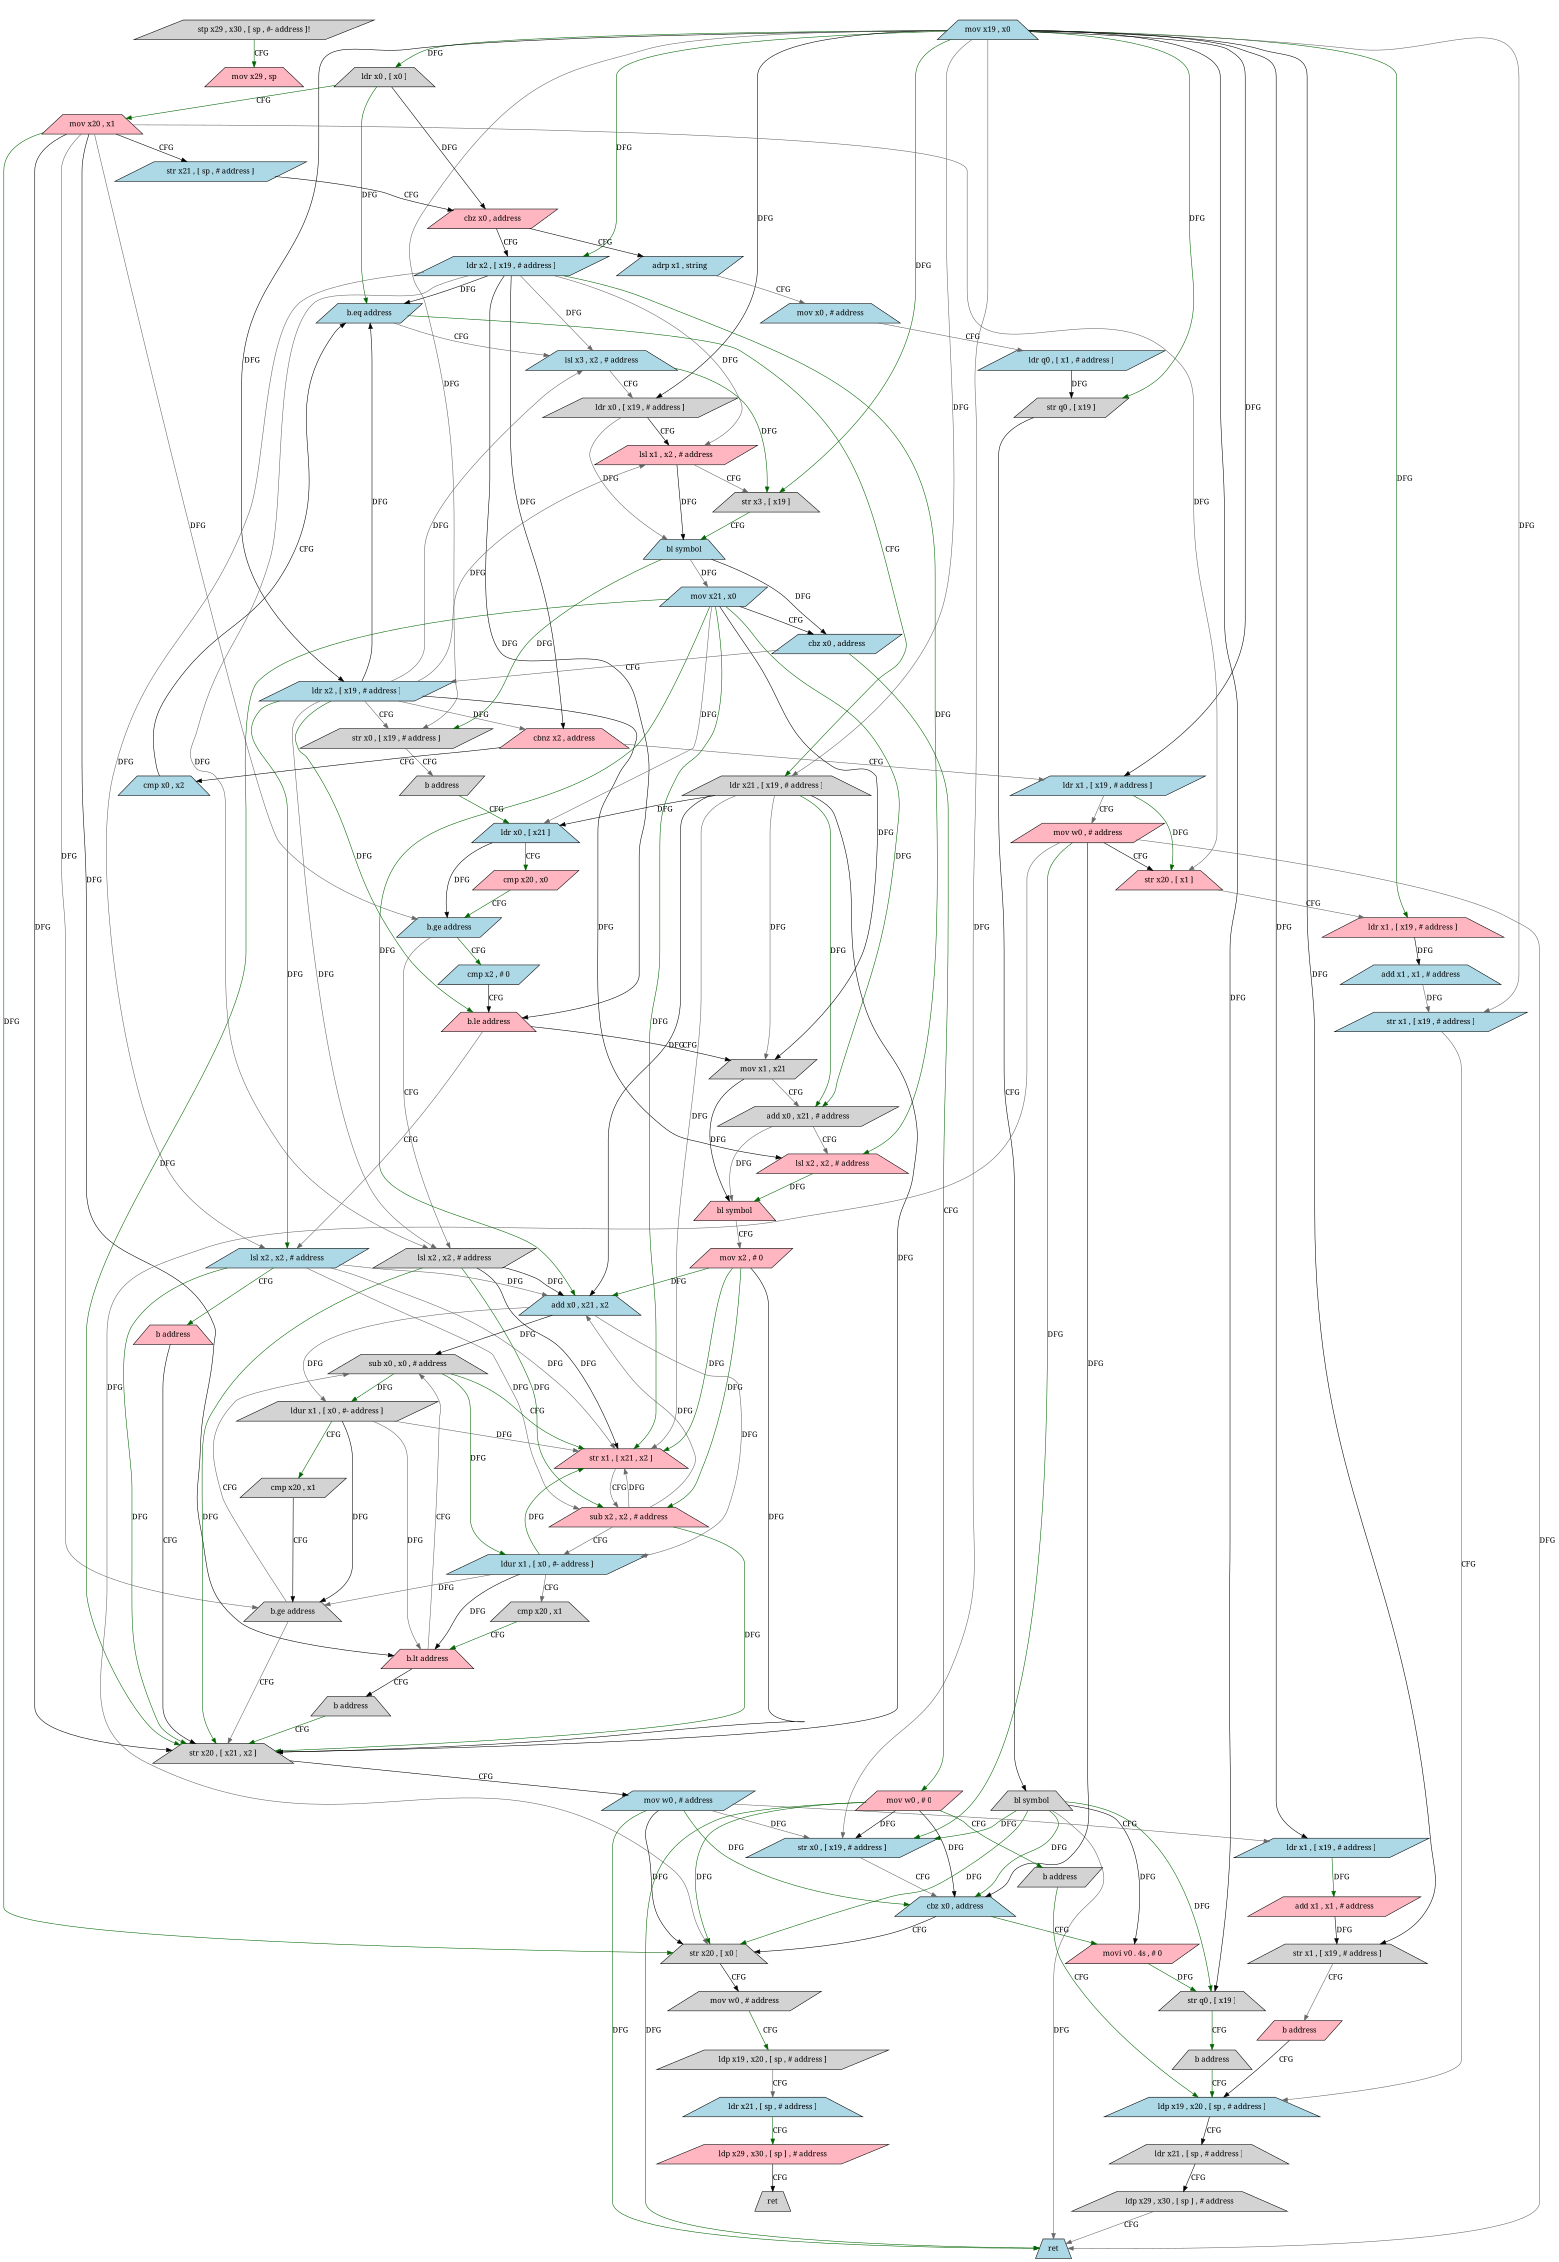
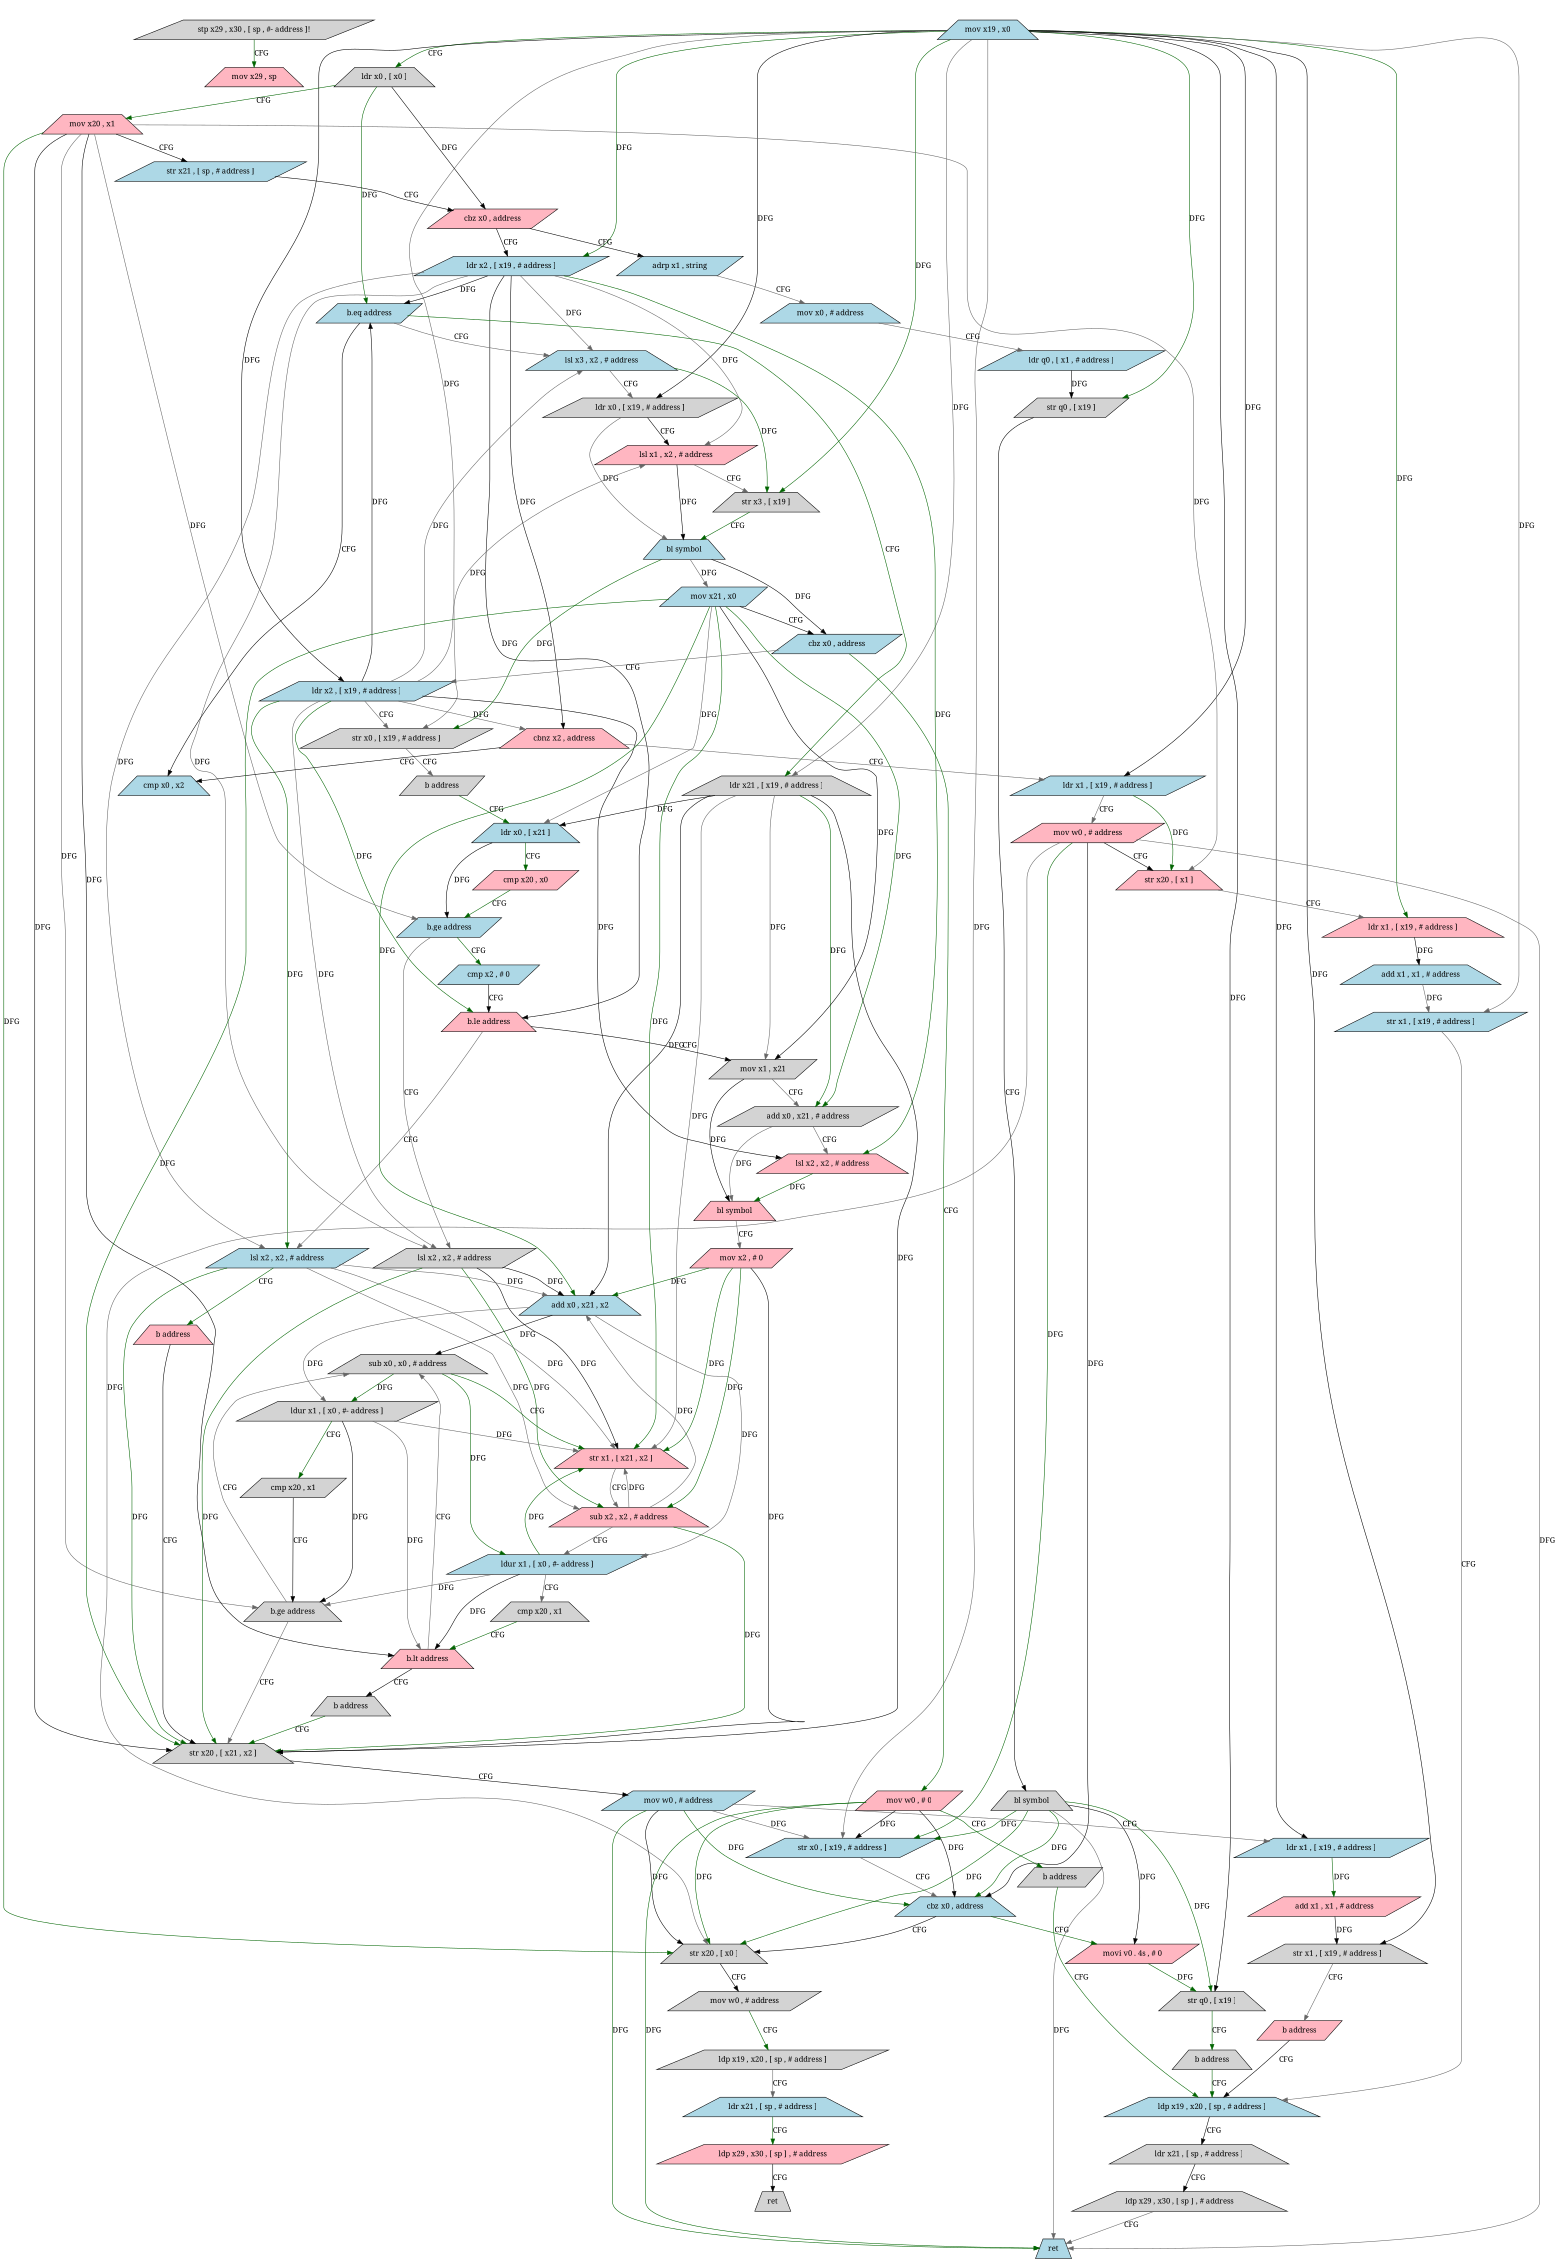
edge "mov x19 , x0" -> "ldr x0 , [ x0 ]": label "DFG" -> "CFG"
edge "cmp x0 , x2" -> "b.eq address": reversed
